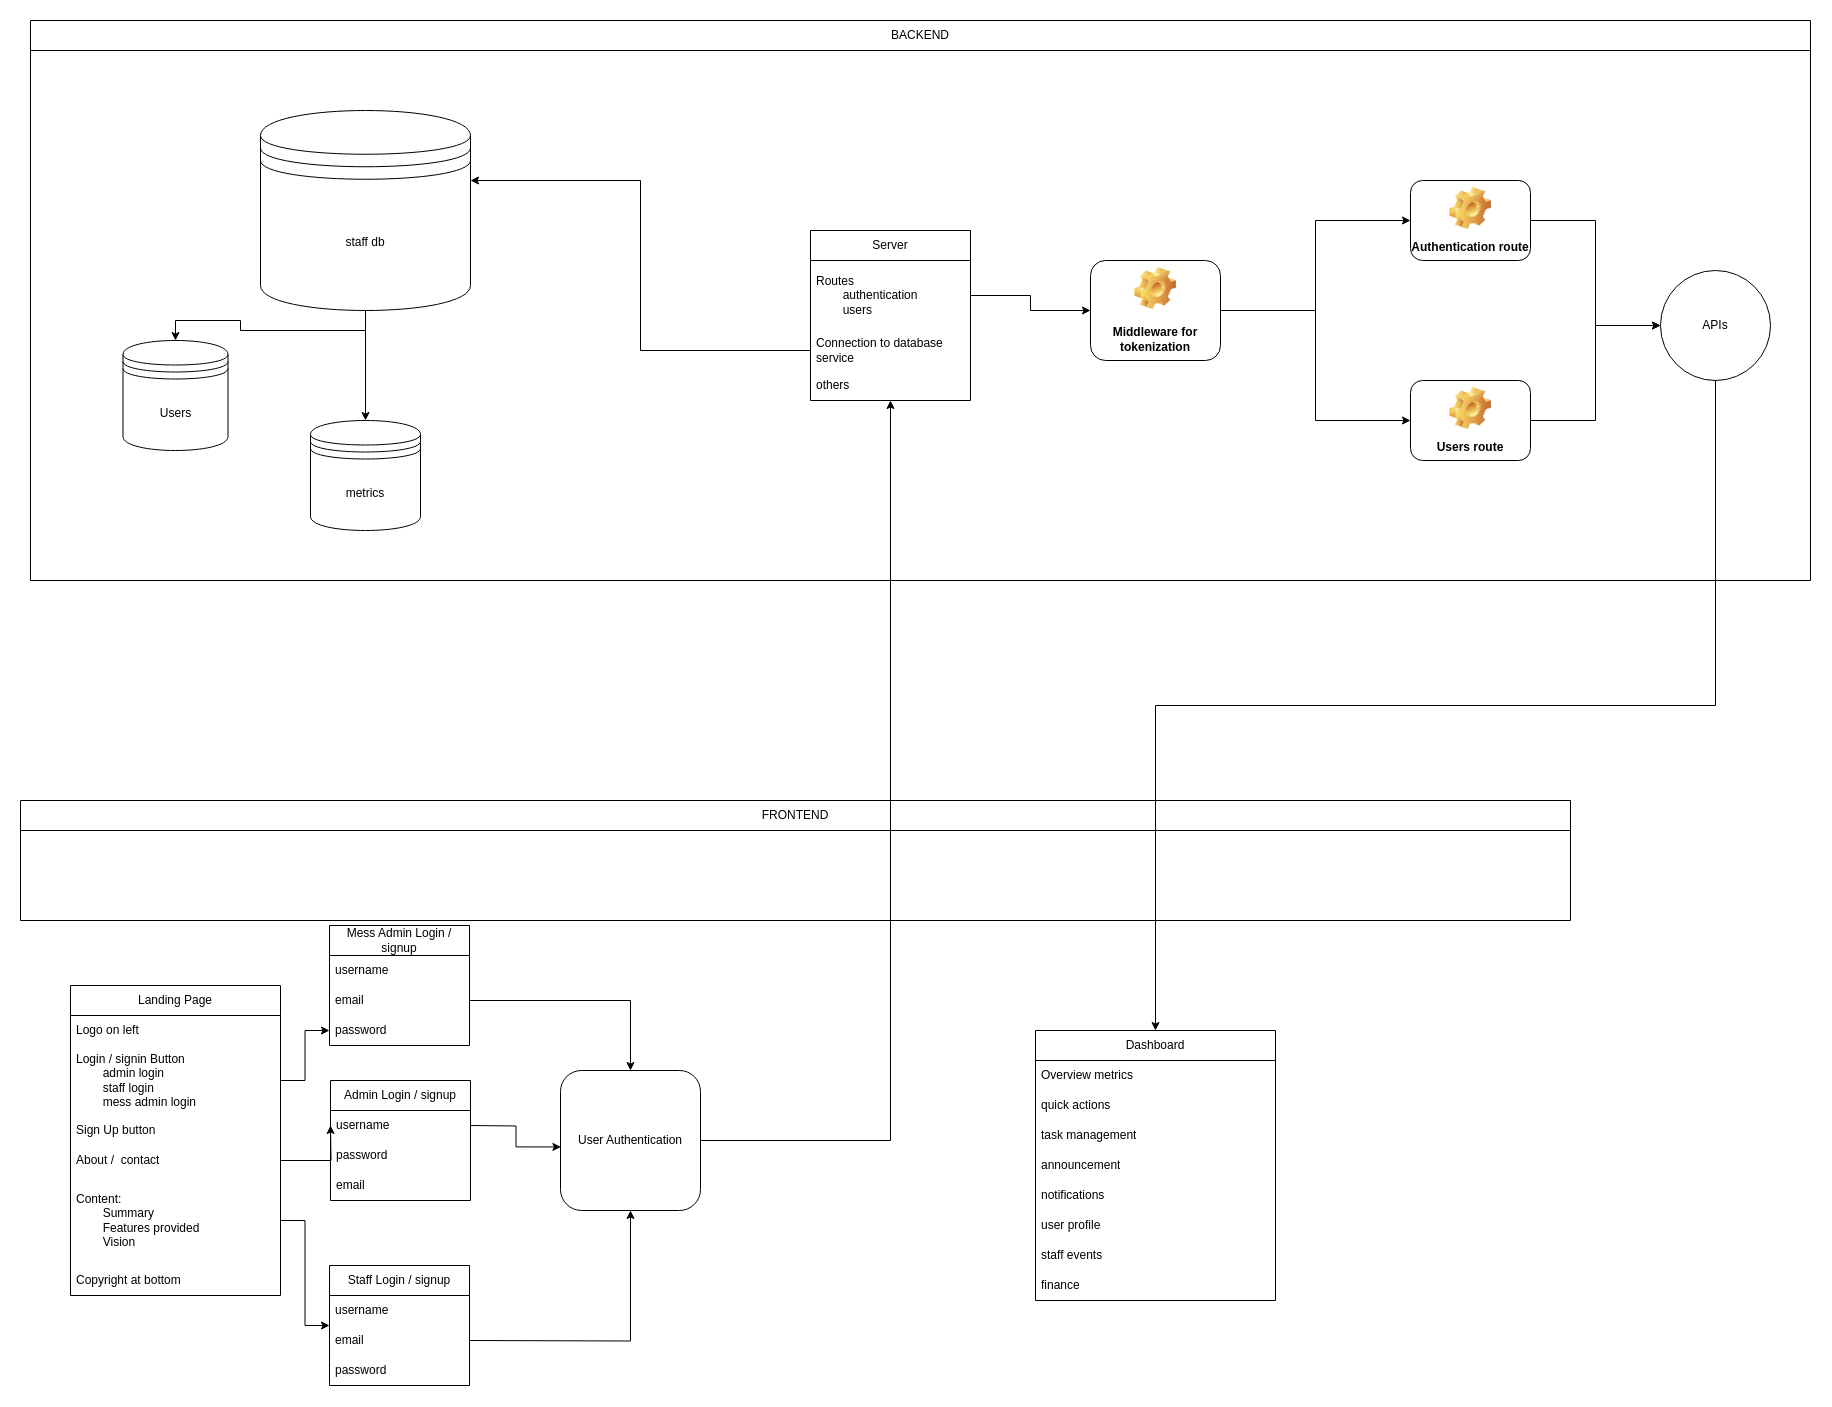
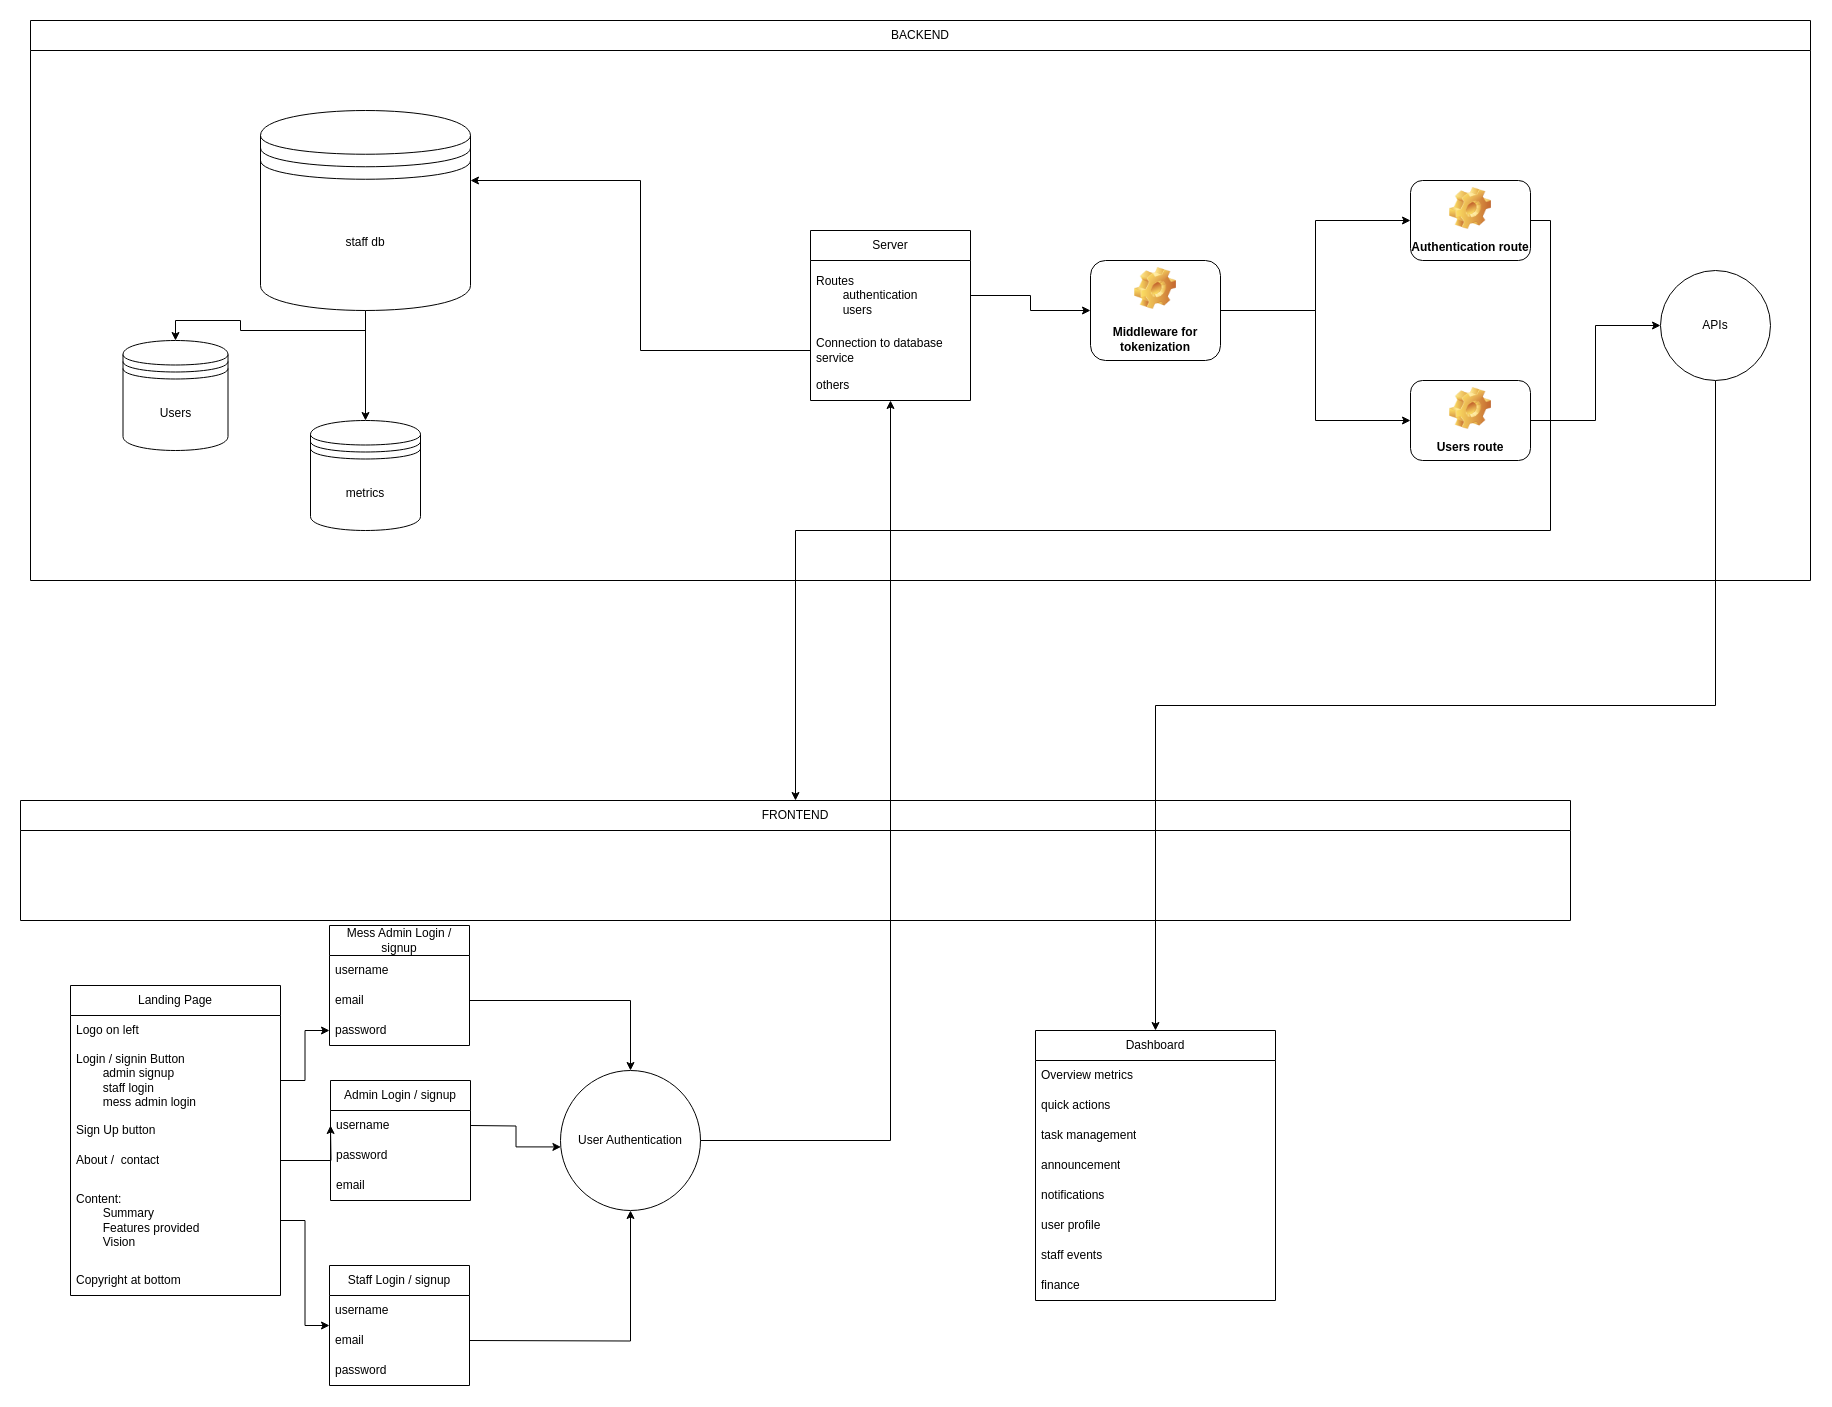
edge "Authentication route" -> "APIs": now "Authentication route" -> "FRONTEND"
node "Login / signin Button admin login staff login mess admin login": label "Login / signin Button admin login staff login mess admin login" -> "Login / signin Button admin signup staff login mess admin login"
node "User Authentication": shape rounded rectangle -> ellipse
